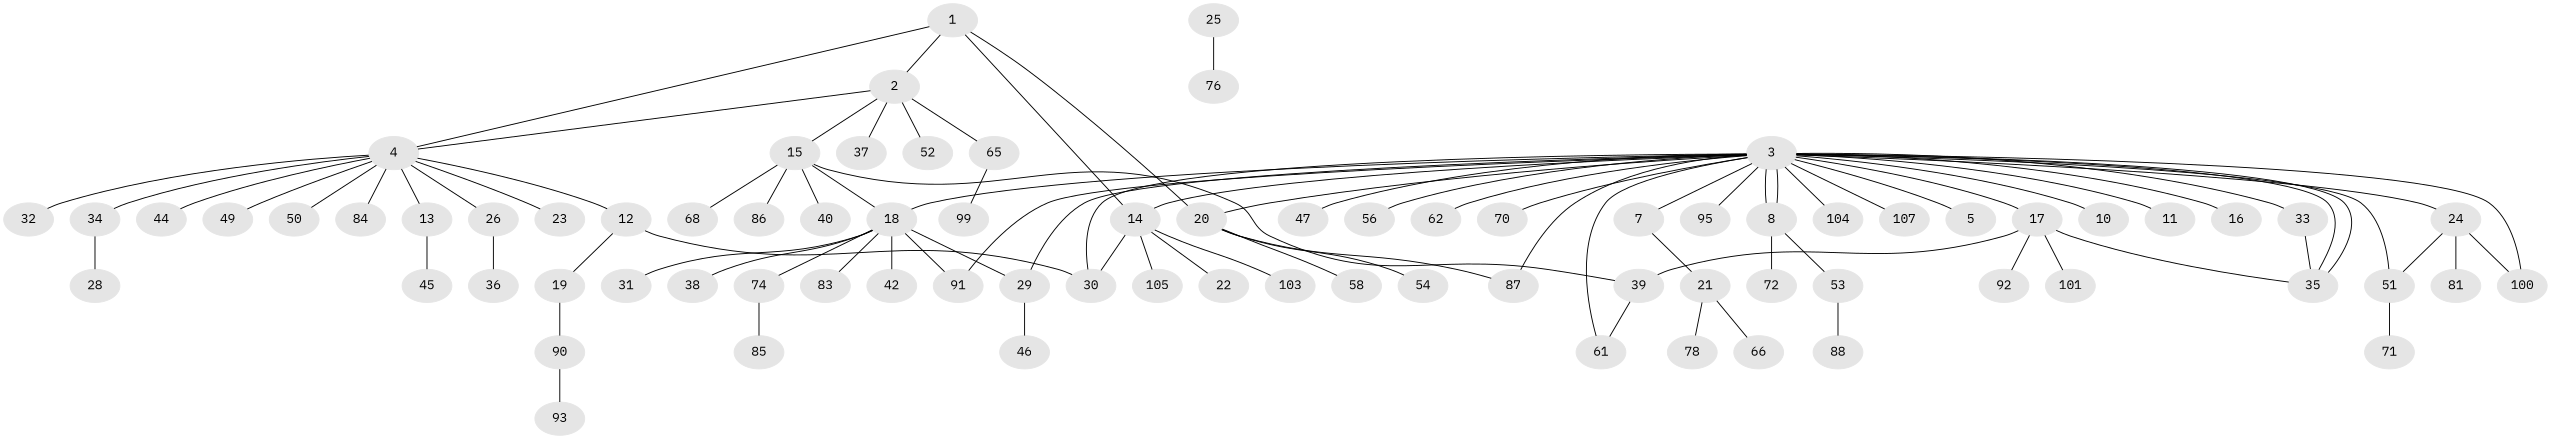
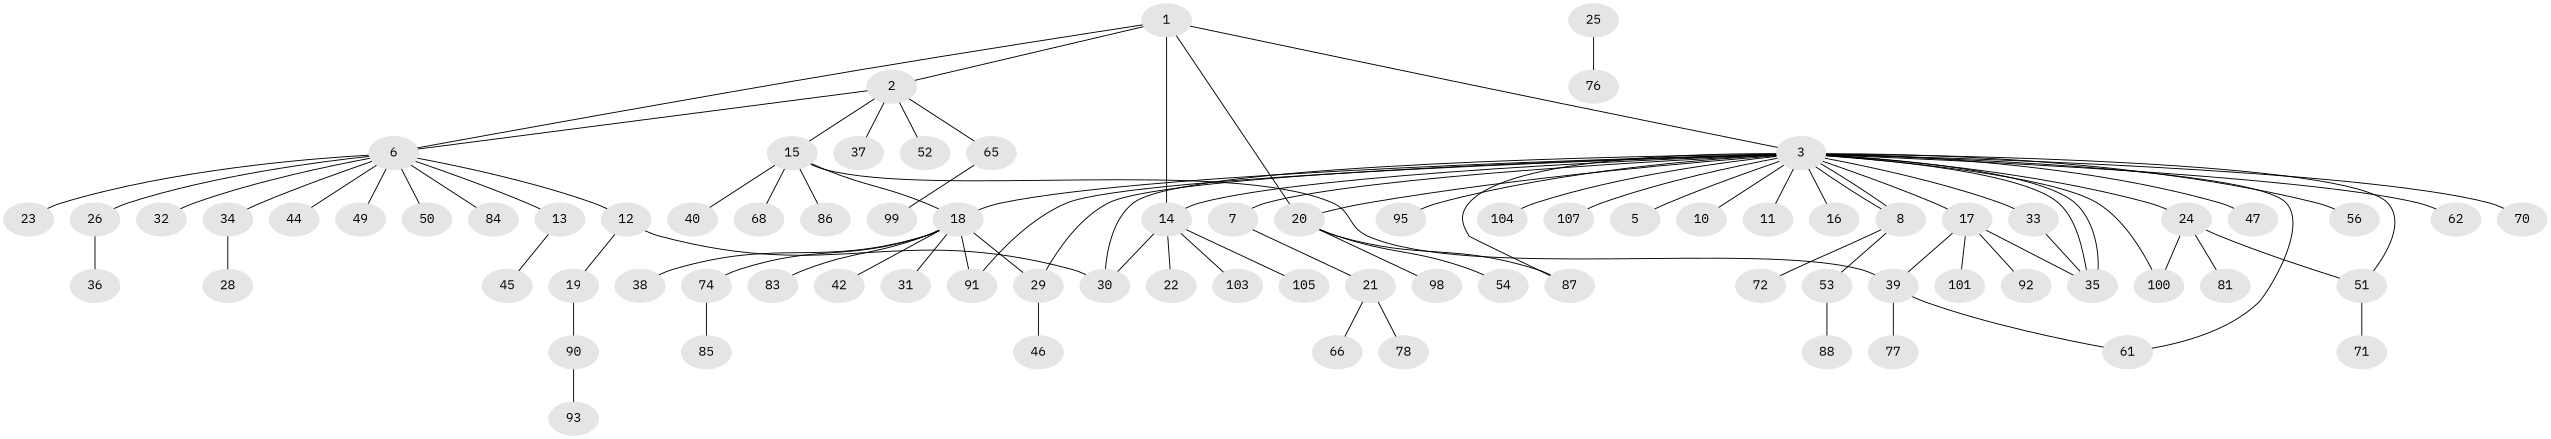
edge "1" -- "3": added
node "4": label "4" -> "6"
node "58": label "58" -> "98"
node "77": added
